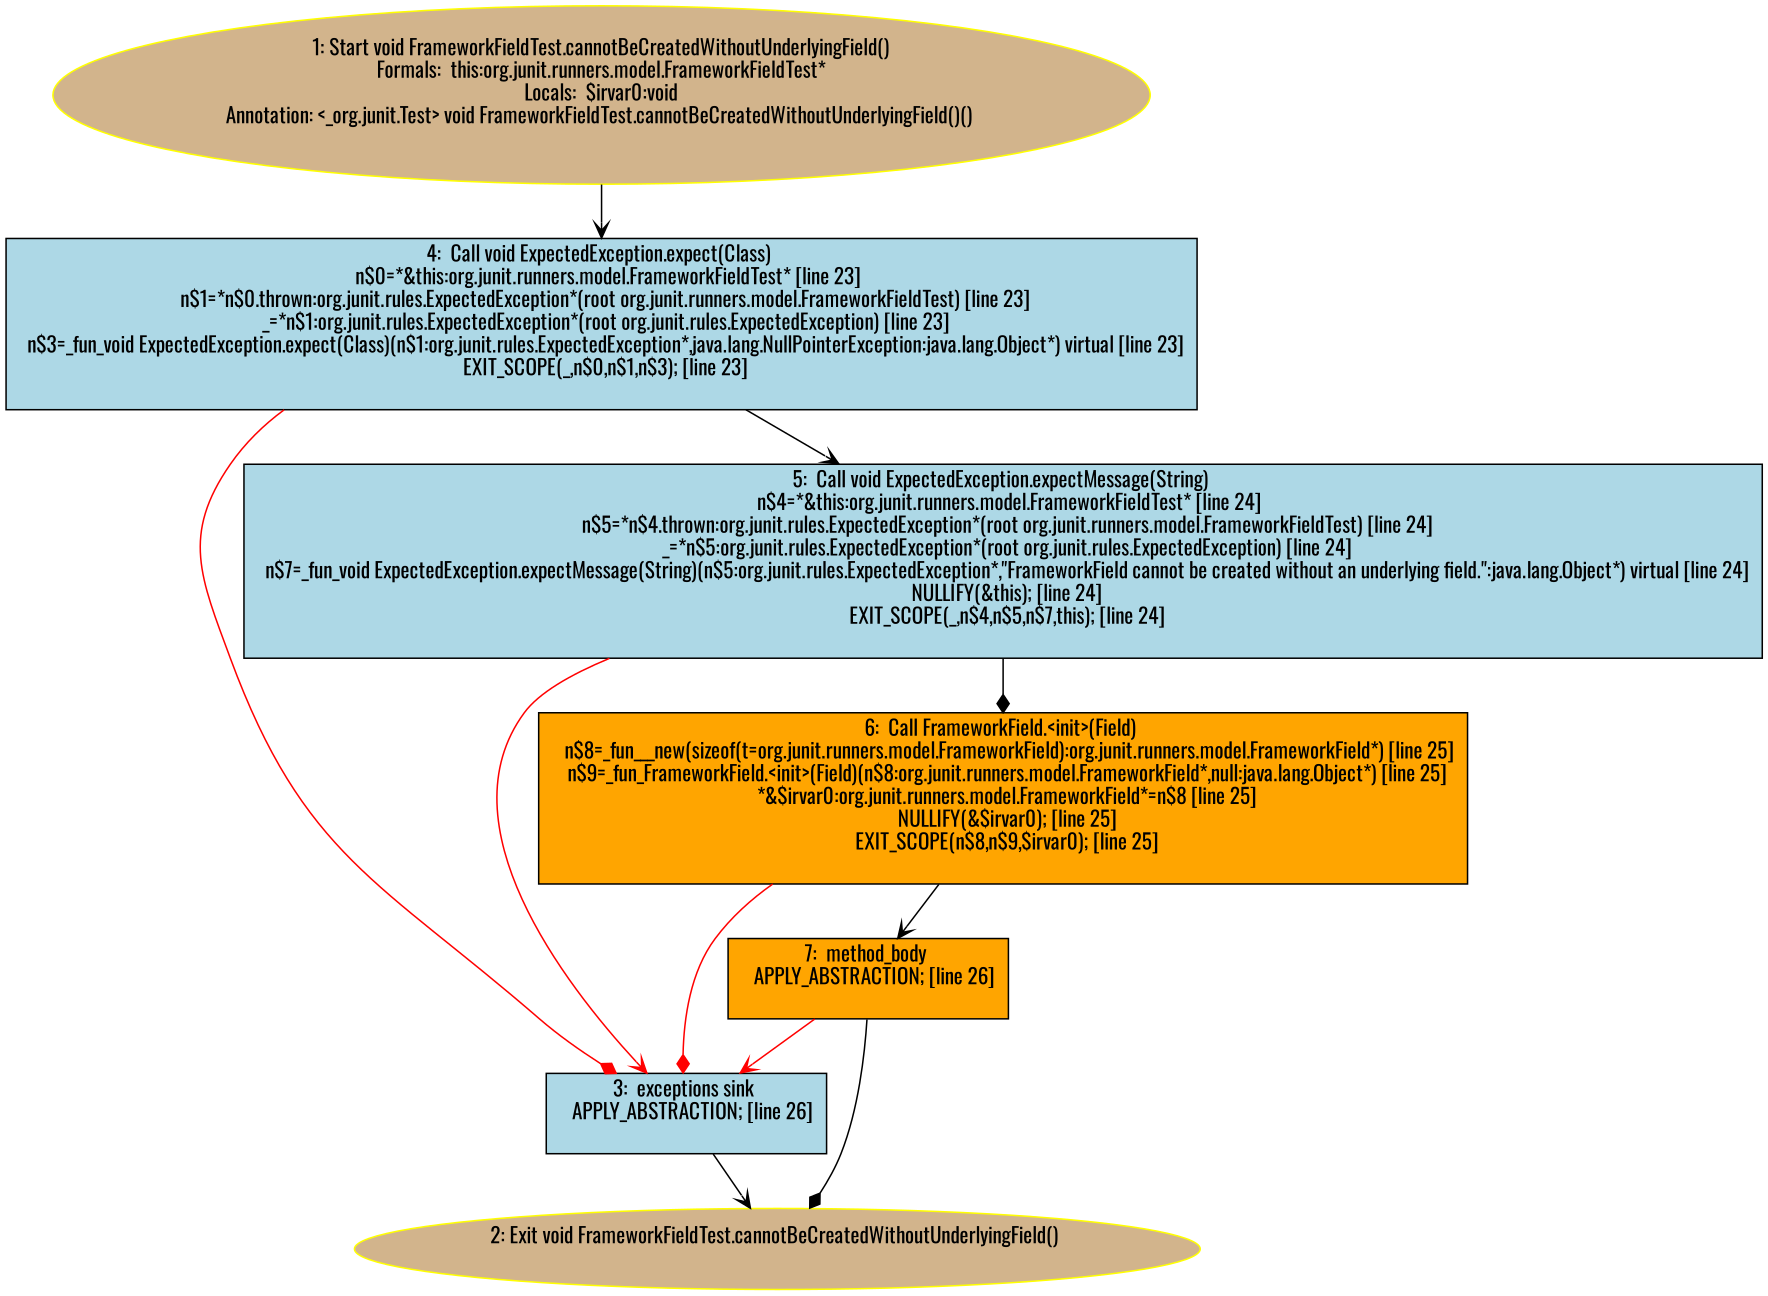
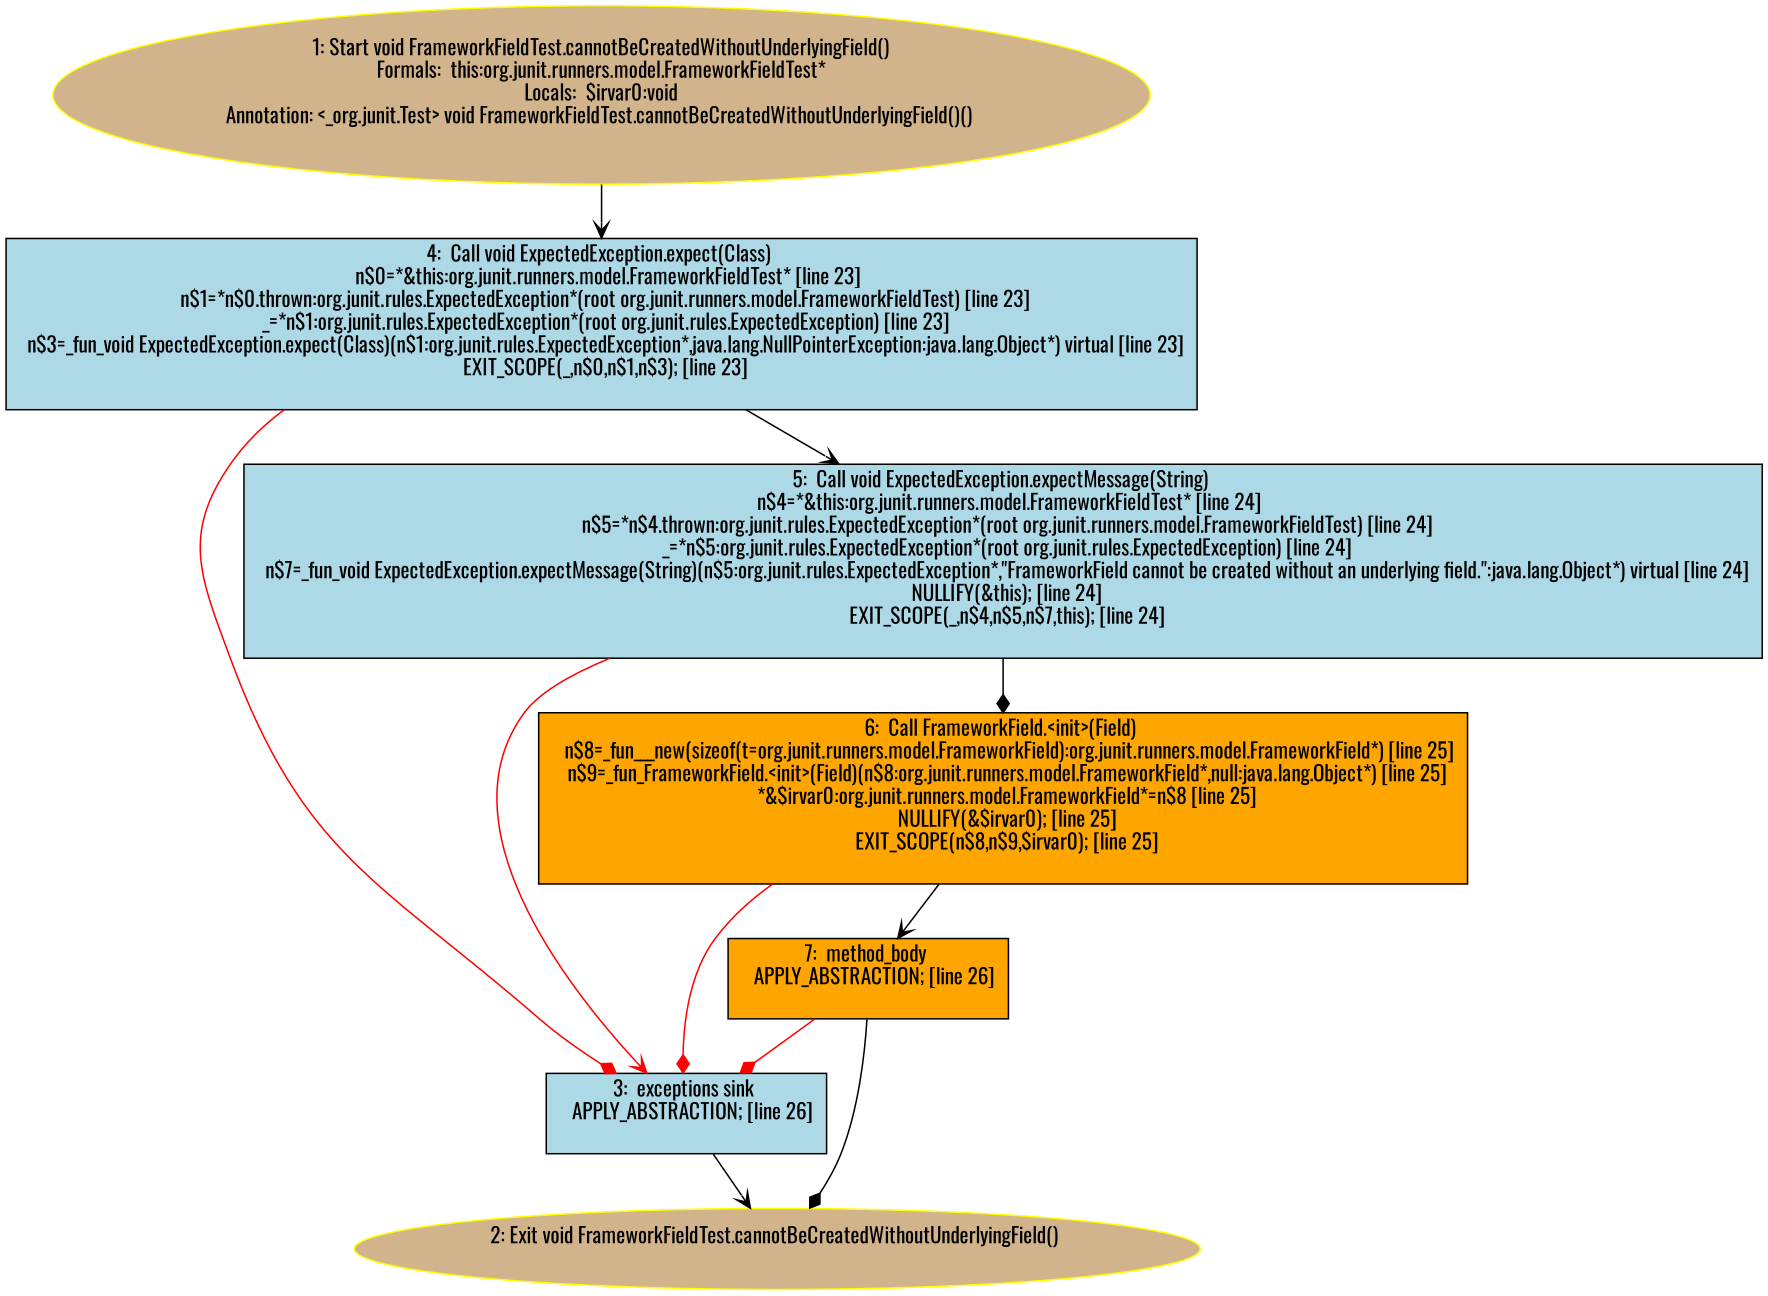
edge "7:  method_body APPLY_ABSTRACTION; [line 26]" -> "3:  exceptions sink APPLY_ABSTRACTION; [line 26]": arrowhead vee -> diamond
